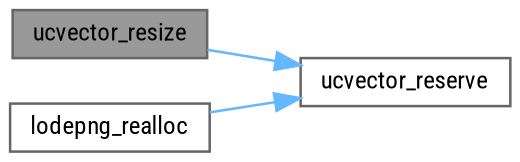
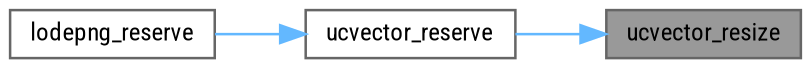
edge "ucvector_resize" -> "ucvector_reserve": reversed
node "lodepng_realloc": label "lodepng_realloc" -> "lodepng_reserve"
